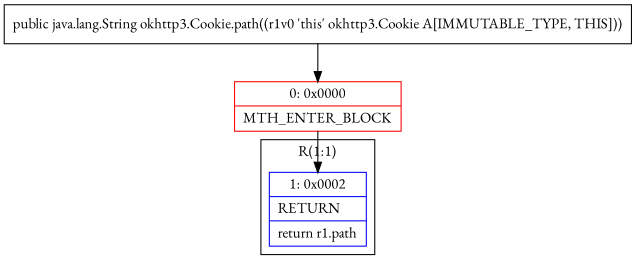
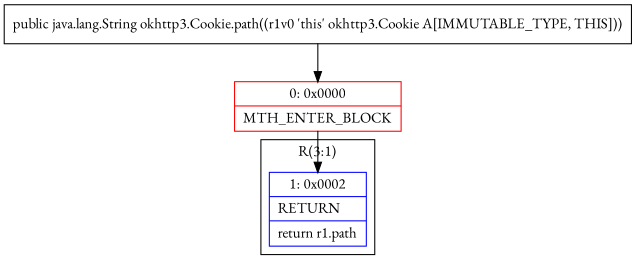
cluster "R(1:1)": label "R(1:1)" -> "R(3:1)"
